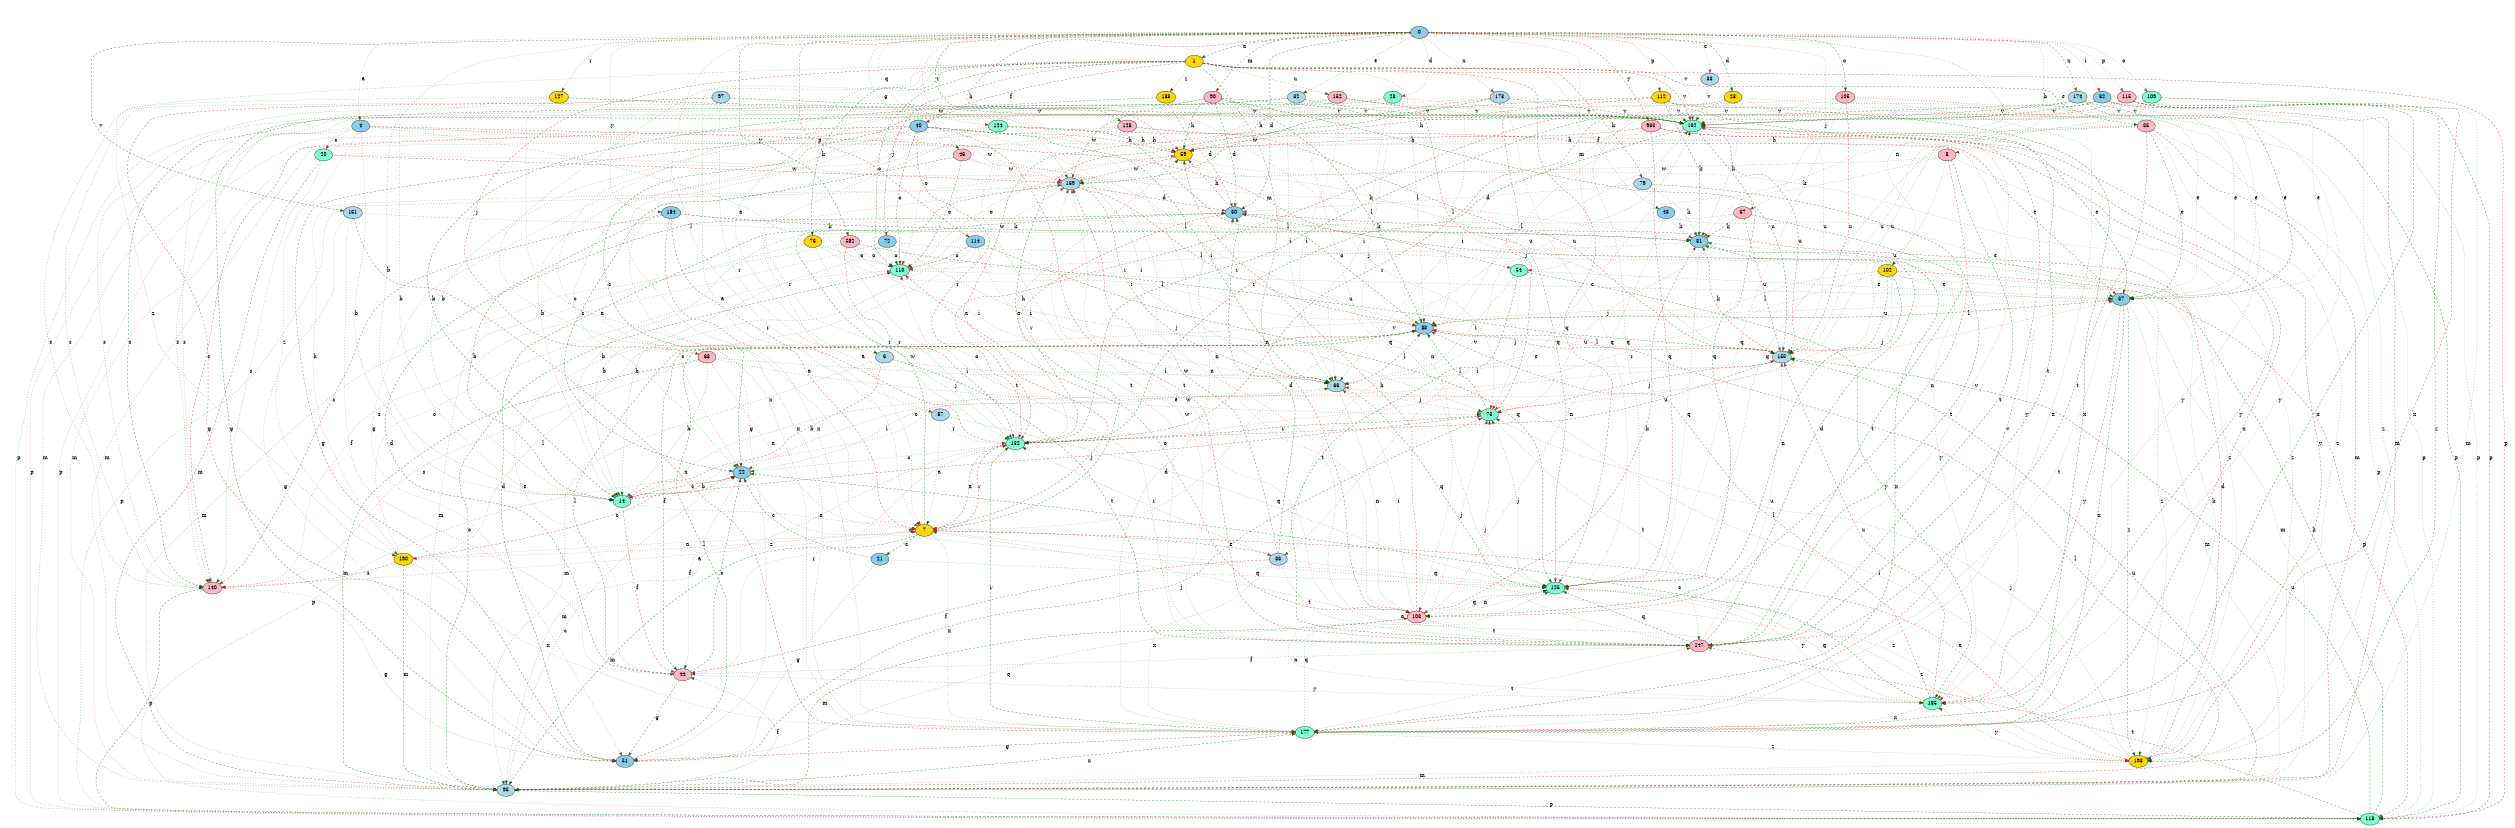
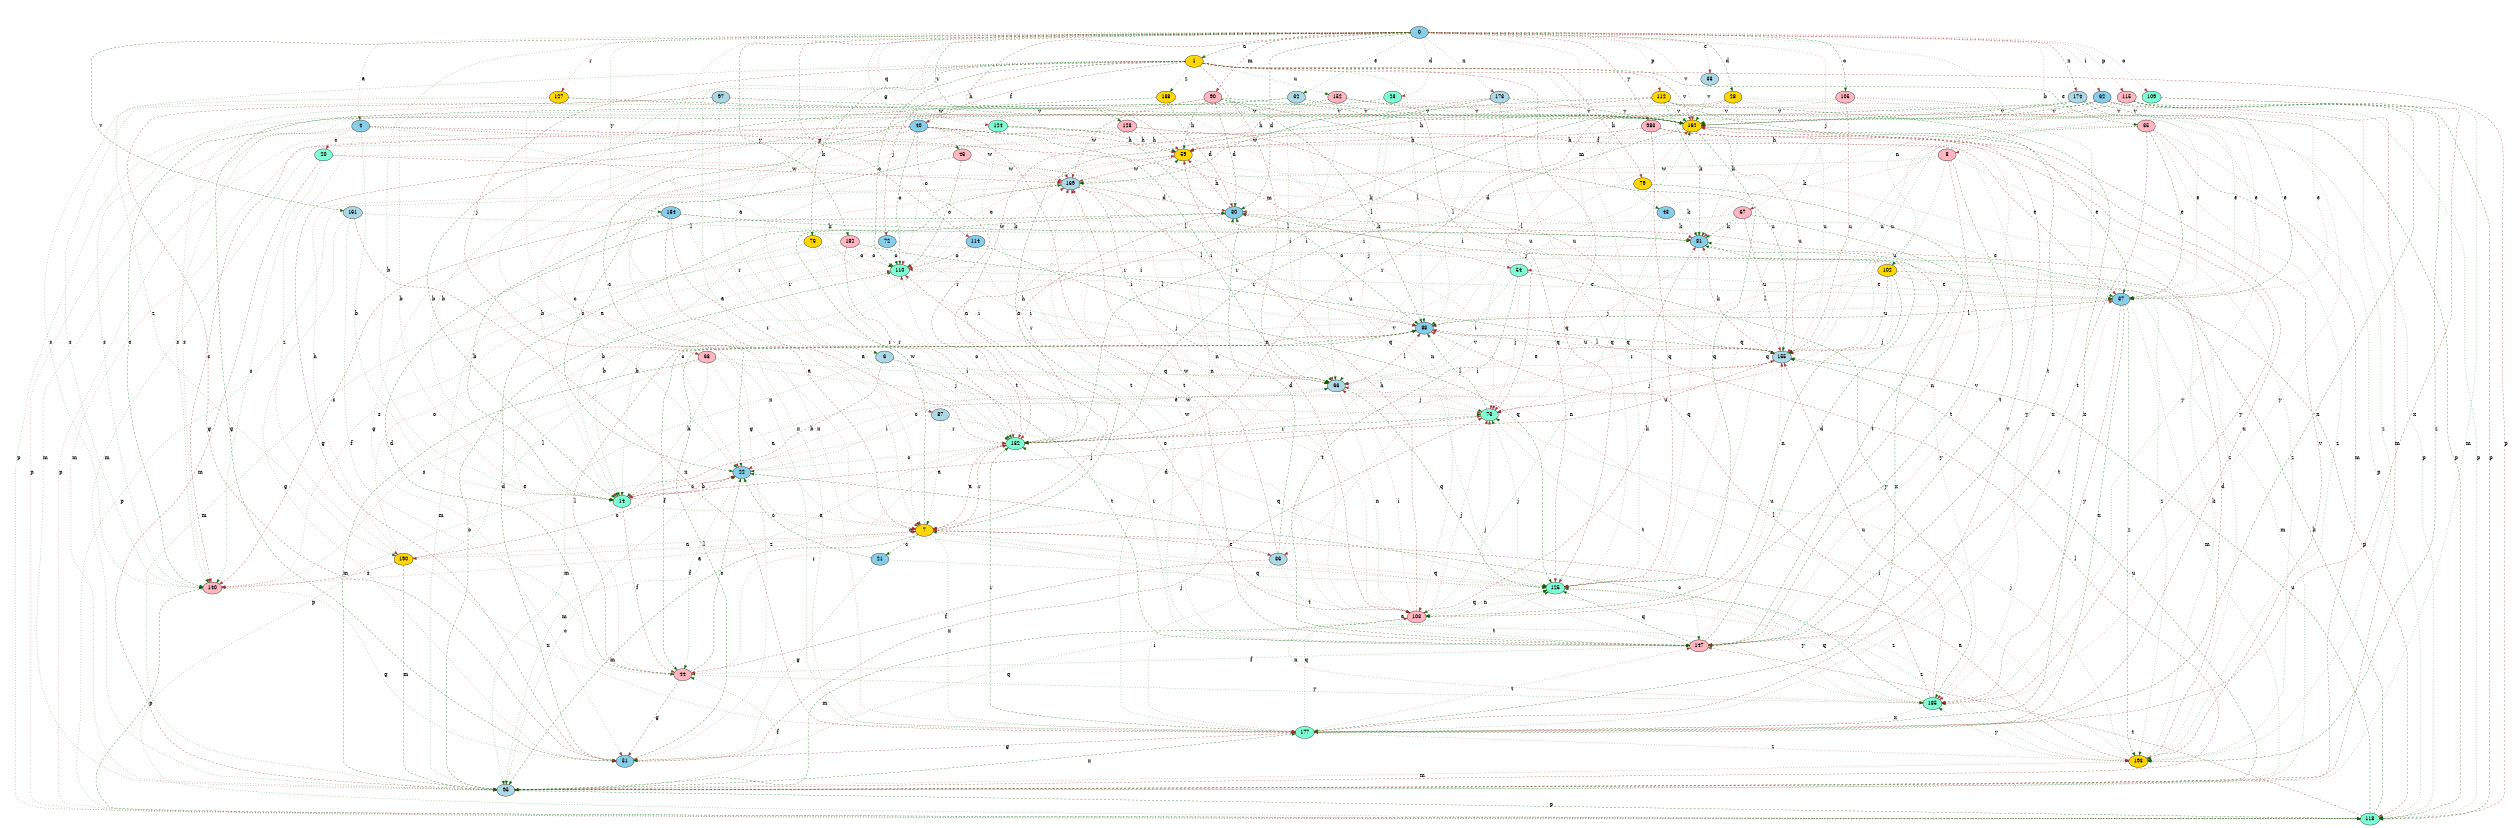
node "162": fillcolor aquamarine -> gold
node "79": fillcolor lightblue -> gold
node "582": label "582" -> "182"
edge "6" -> "66": label "i" -> "q"
edge "43" -> "103": color brown -> darkgreen
edge "36" -> "177": label "x" -> "i"
